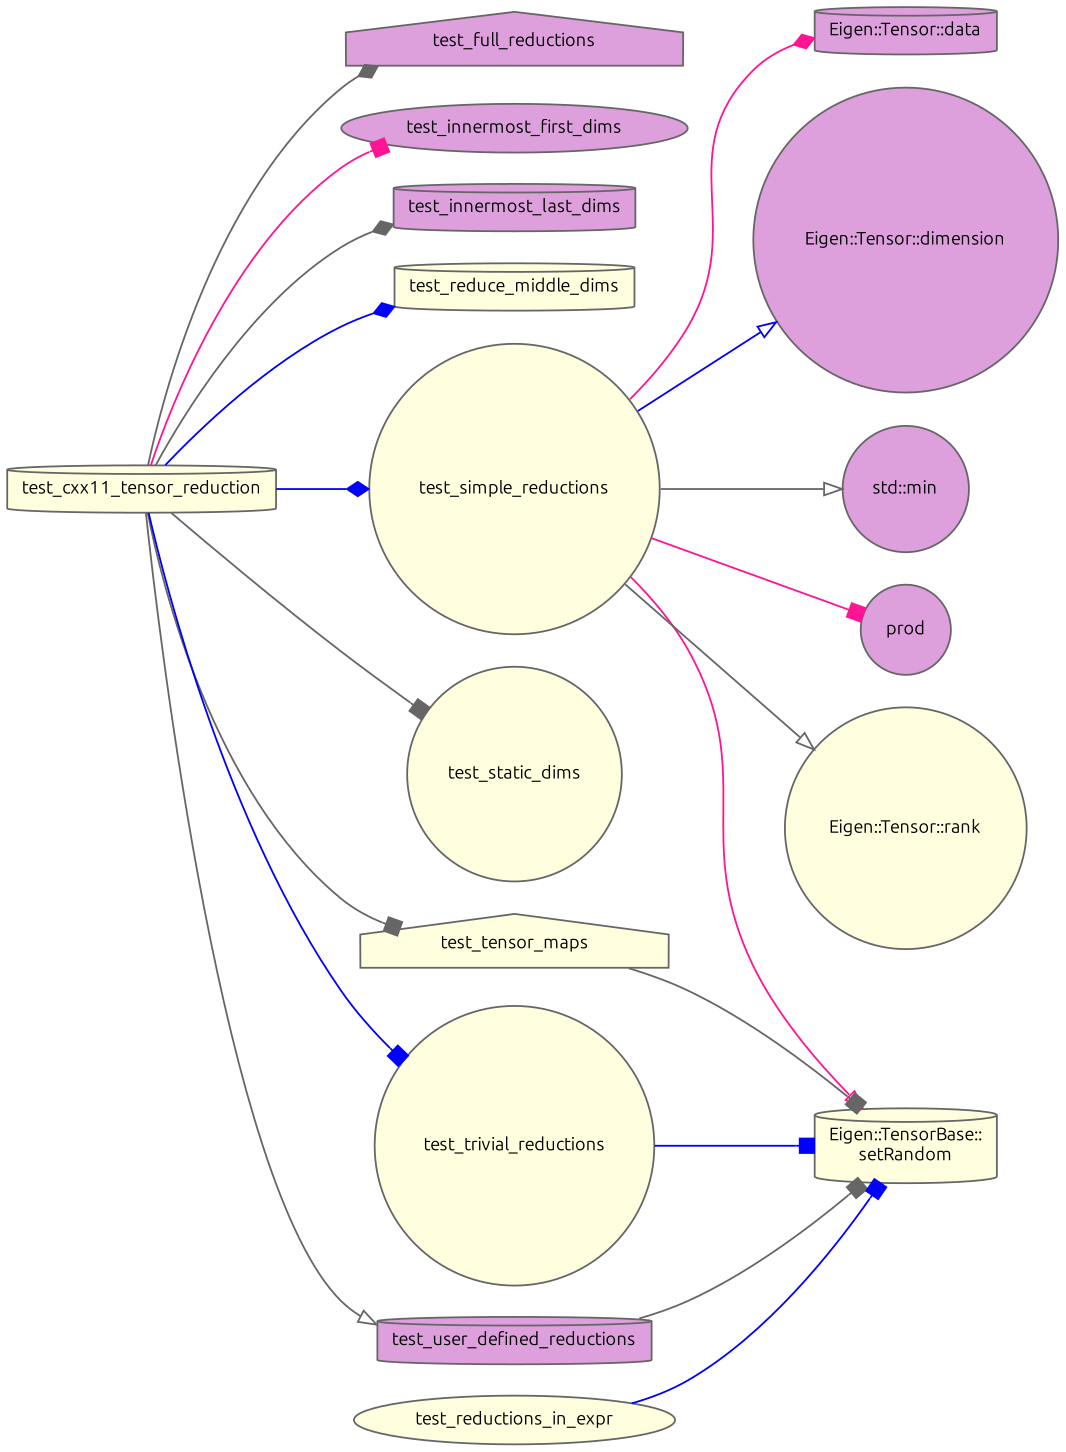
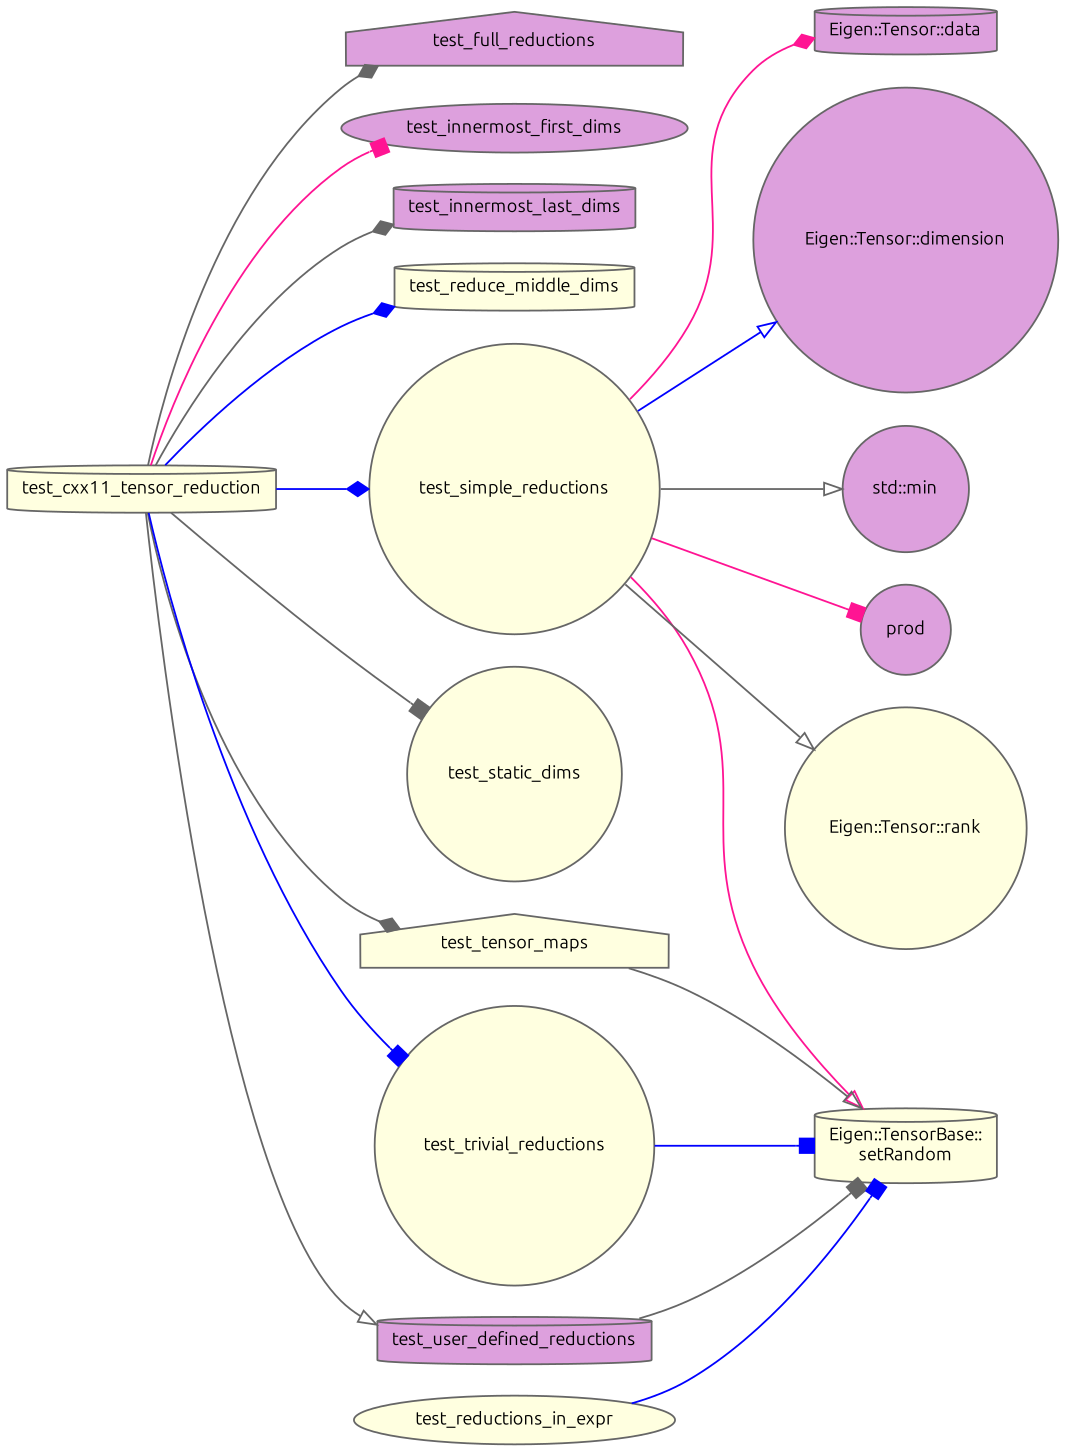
edge "test_cxx11_tensor_reduction" -> "test_tensor_maps": arrowhead box -> diamond
edge "test_tensor_maps" -> "Eigen::TensorBase:: setRandom": arrowhead box -> onormal
